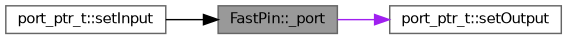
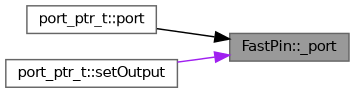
node "port_ptr_t::setInput": label "port_ptr_t::setInput" -> "port_ptr_t::port"
edge "FastPin::_port" -> "port_ptr_t::setOutput": reversed
